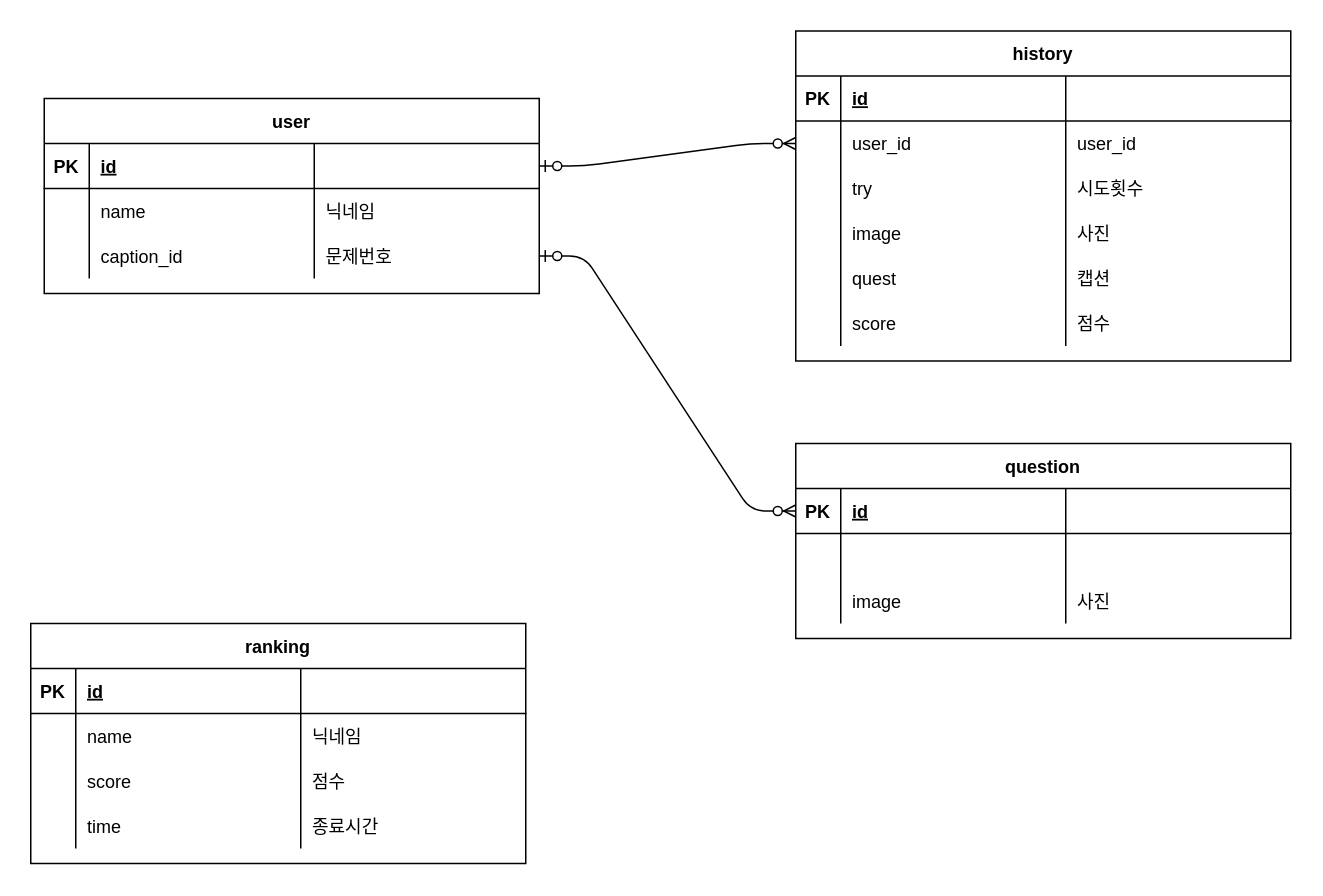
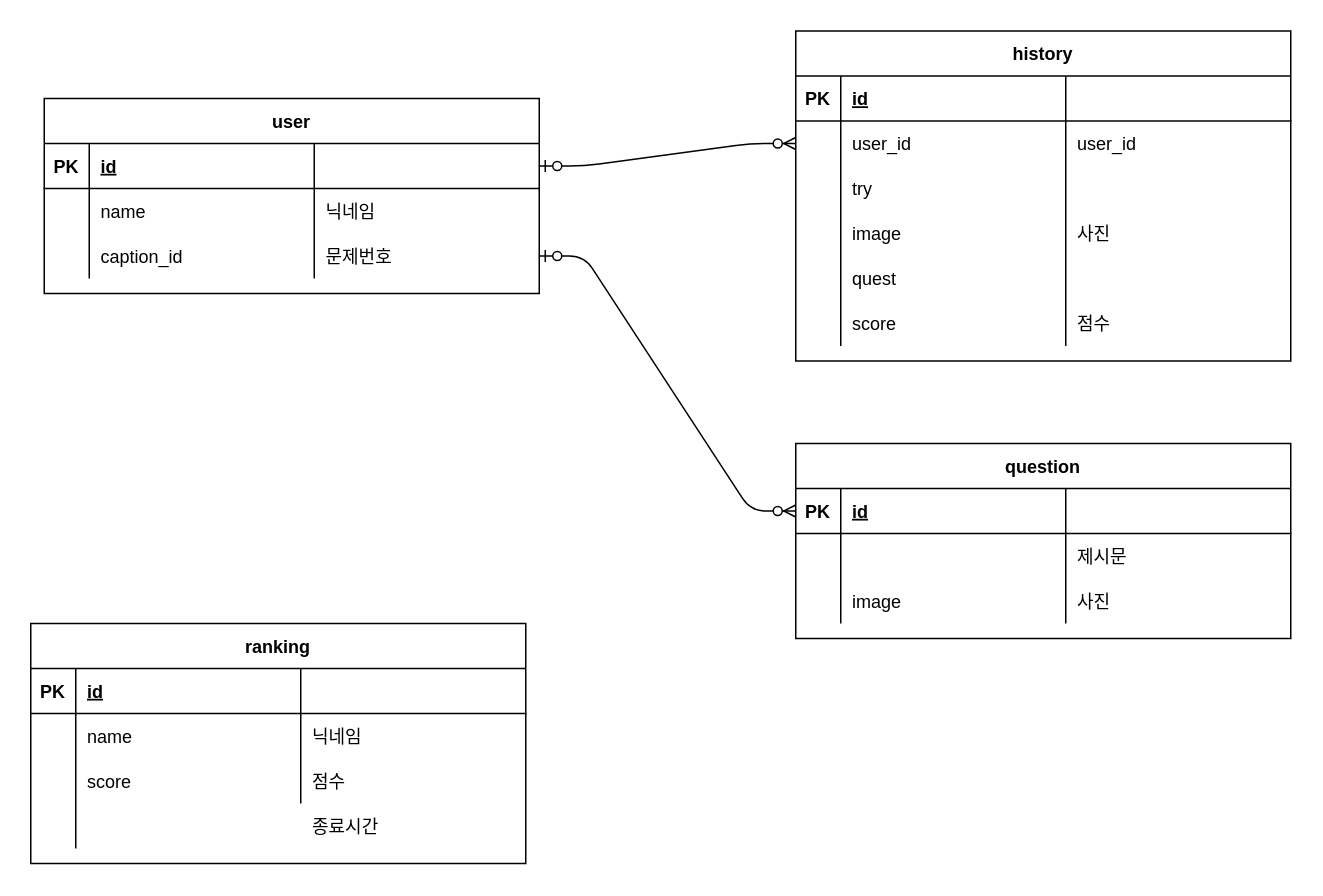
node "시도횟수": removed
node "캡션": removed
node "제시문": added
node "time": removed
